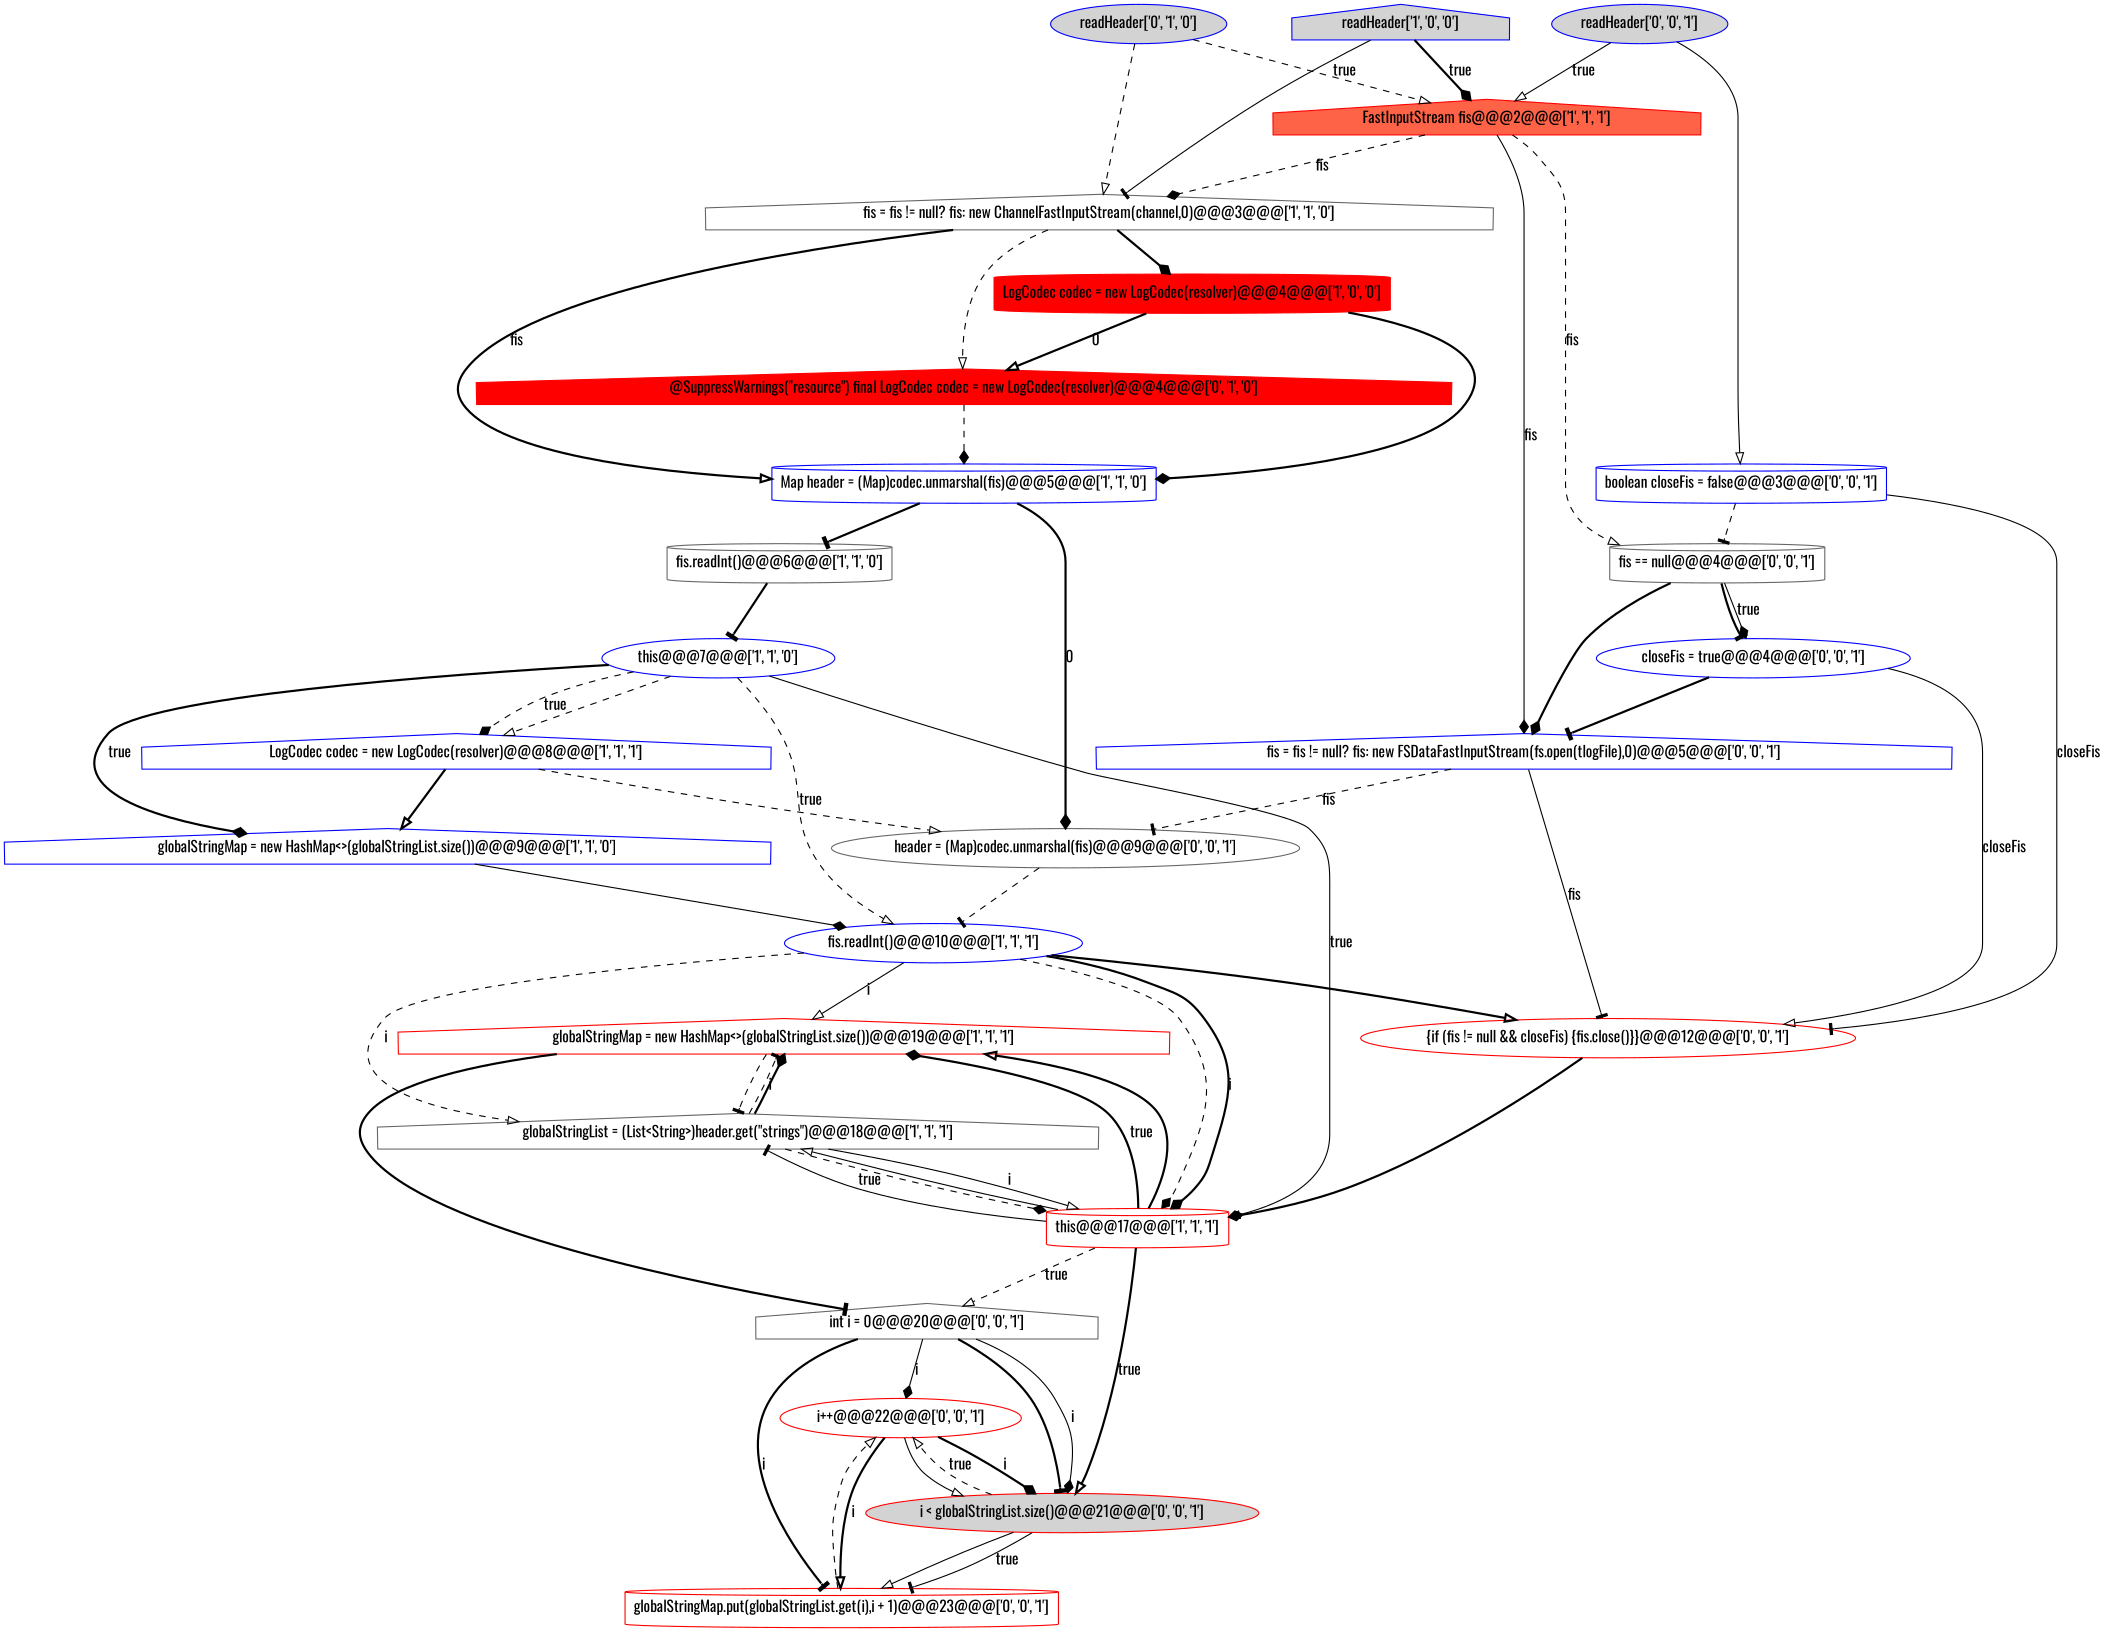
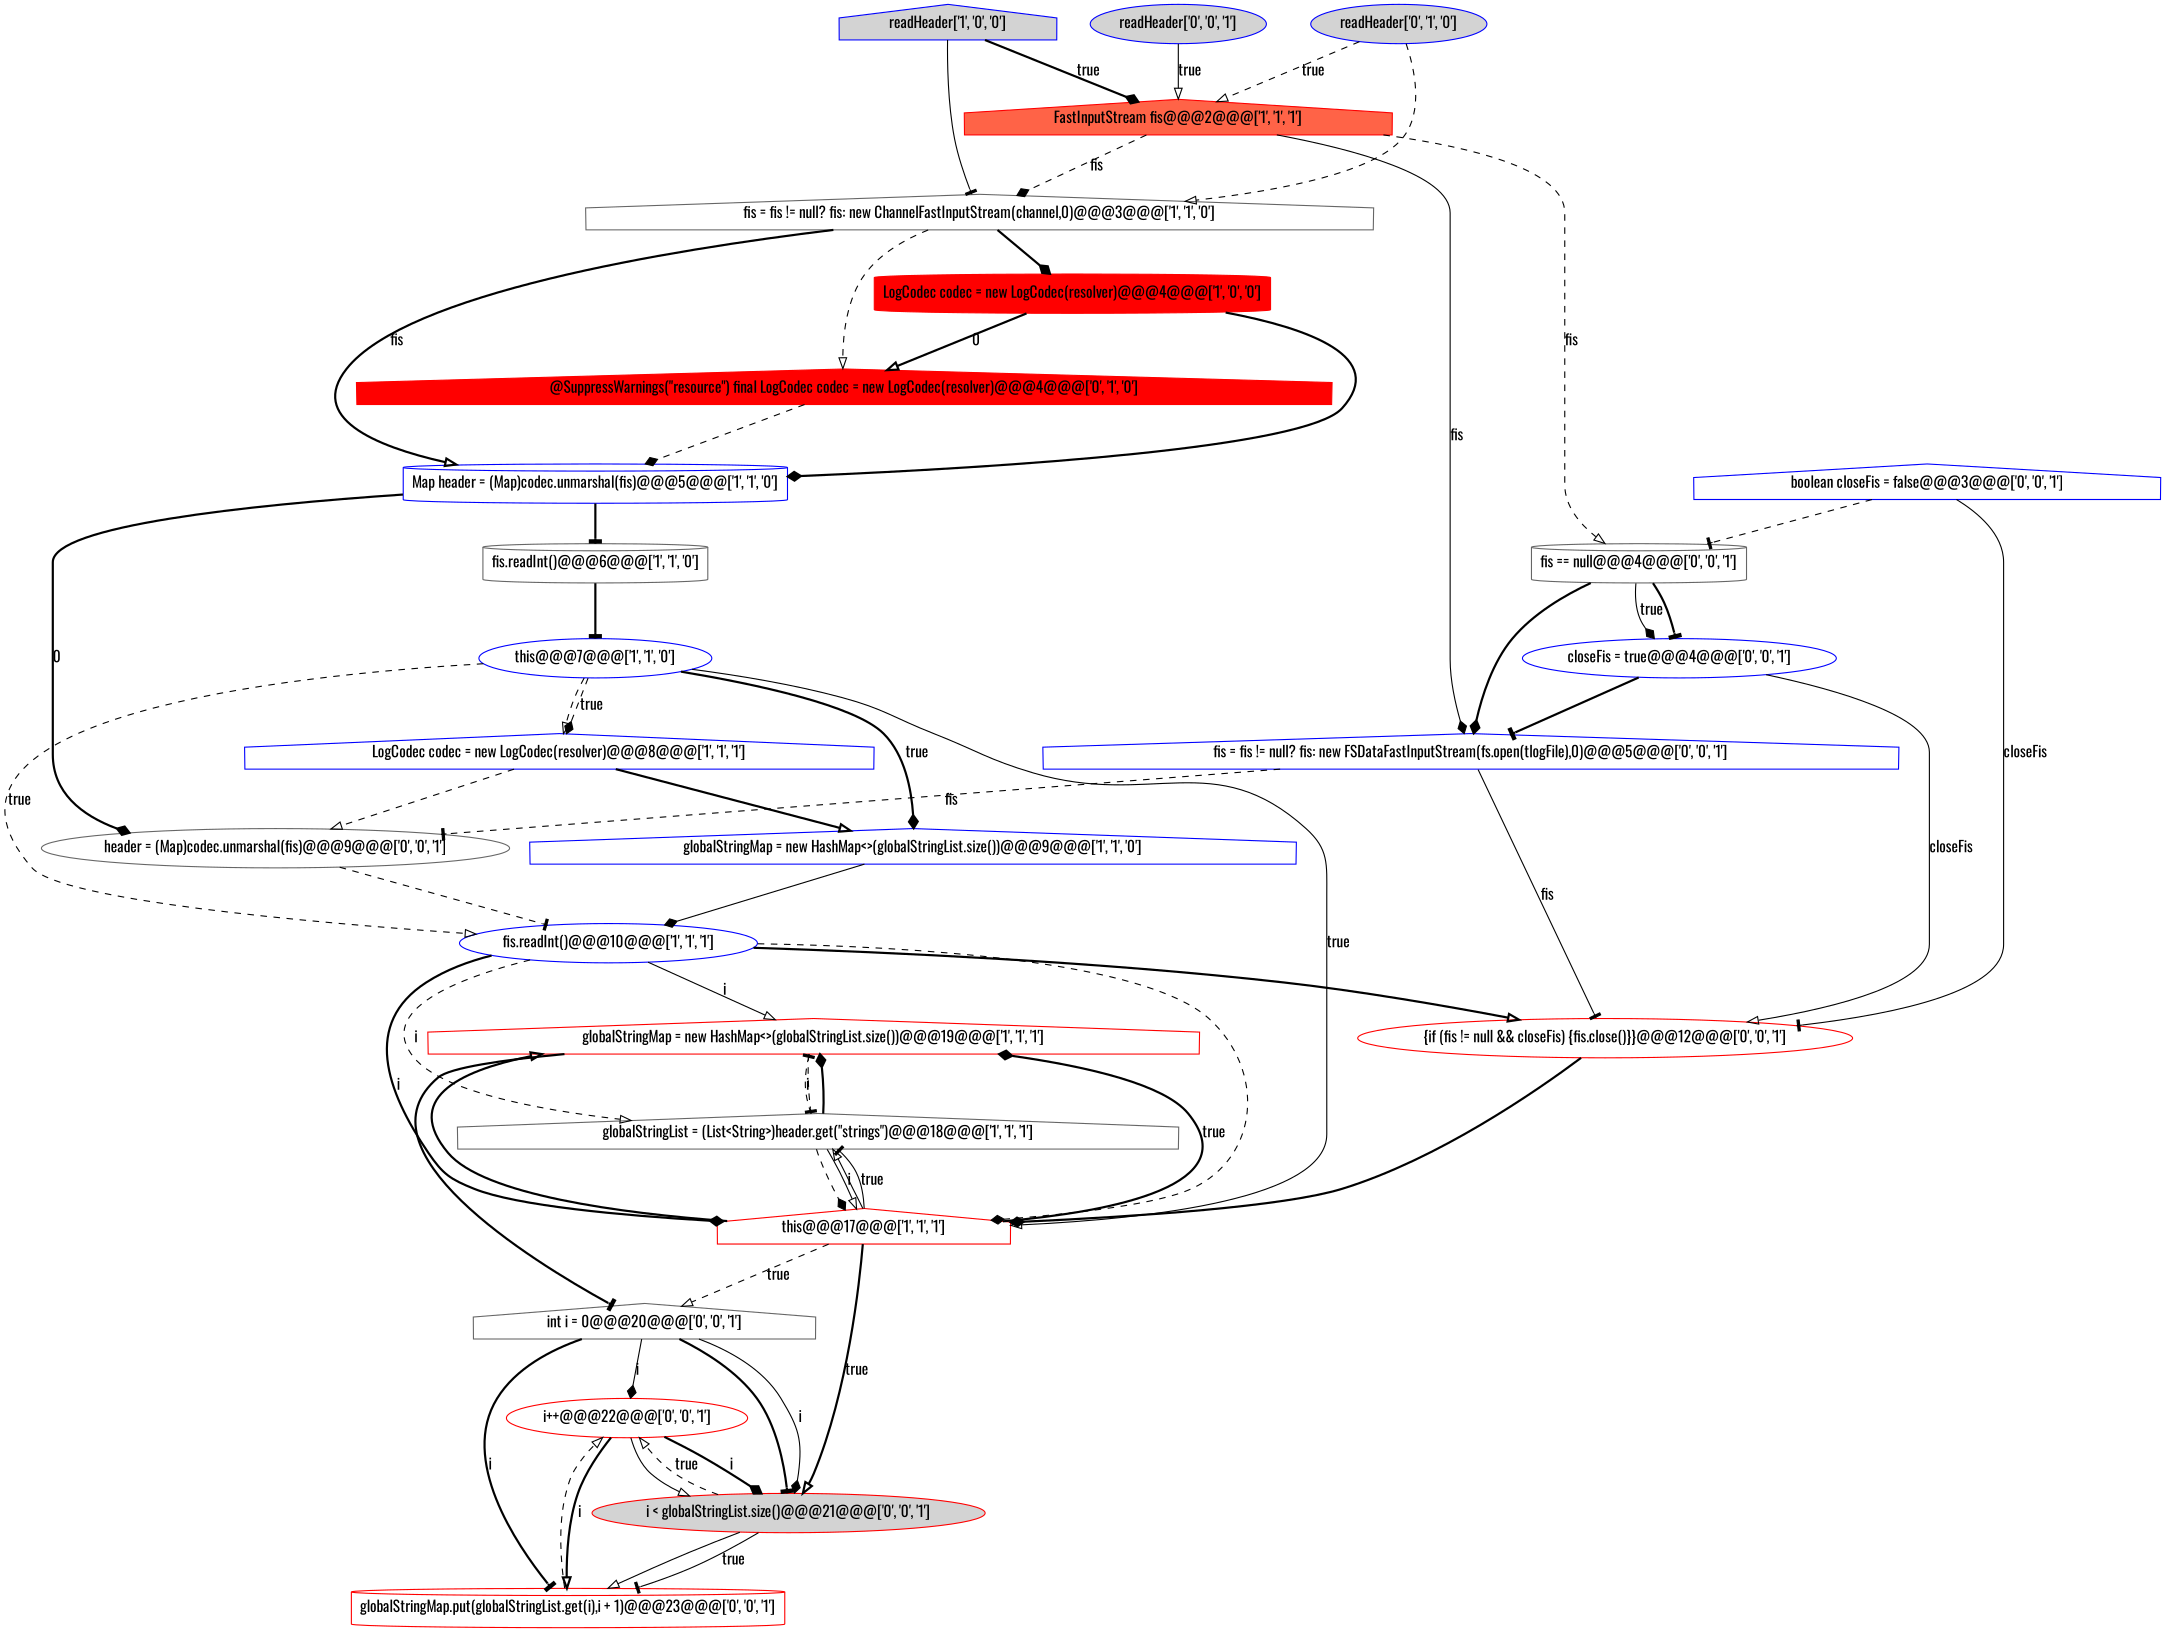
edge "readHeader['0', '0', '1']" -> "boolean closeFis = false@@@3@@@['0', '0', '1']": removed
node "boolean closeFis = false@@@3@@@['0', '0', '1']": shape cylinder -> house
node "this@@@17@@@['1', '1', '1']": shape cylinder -> house
